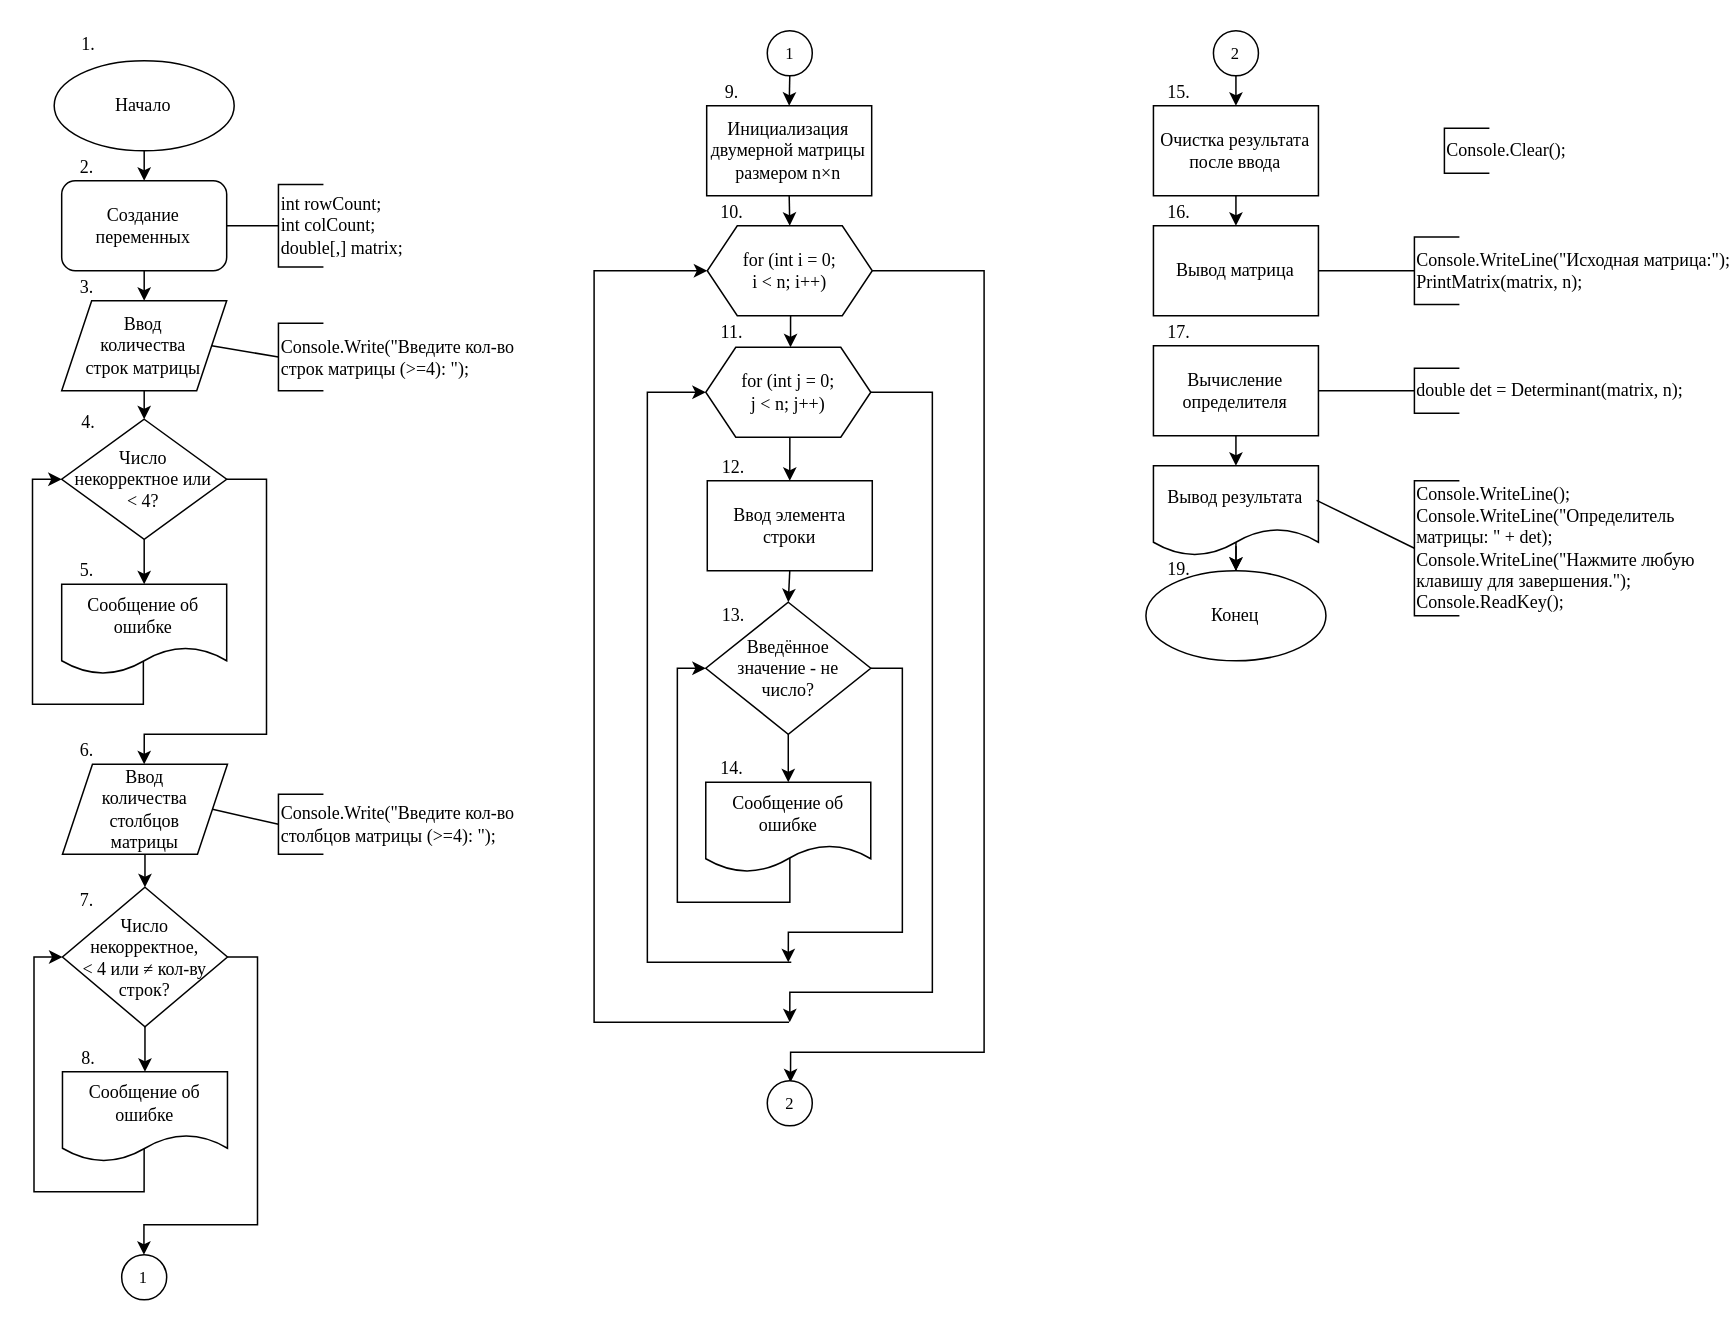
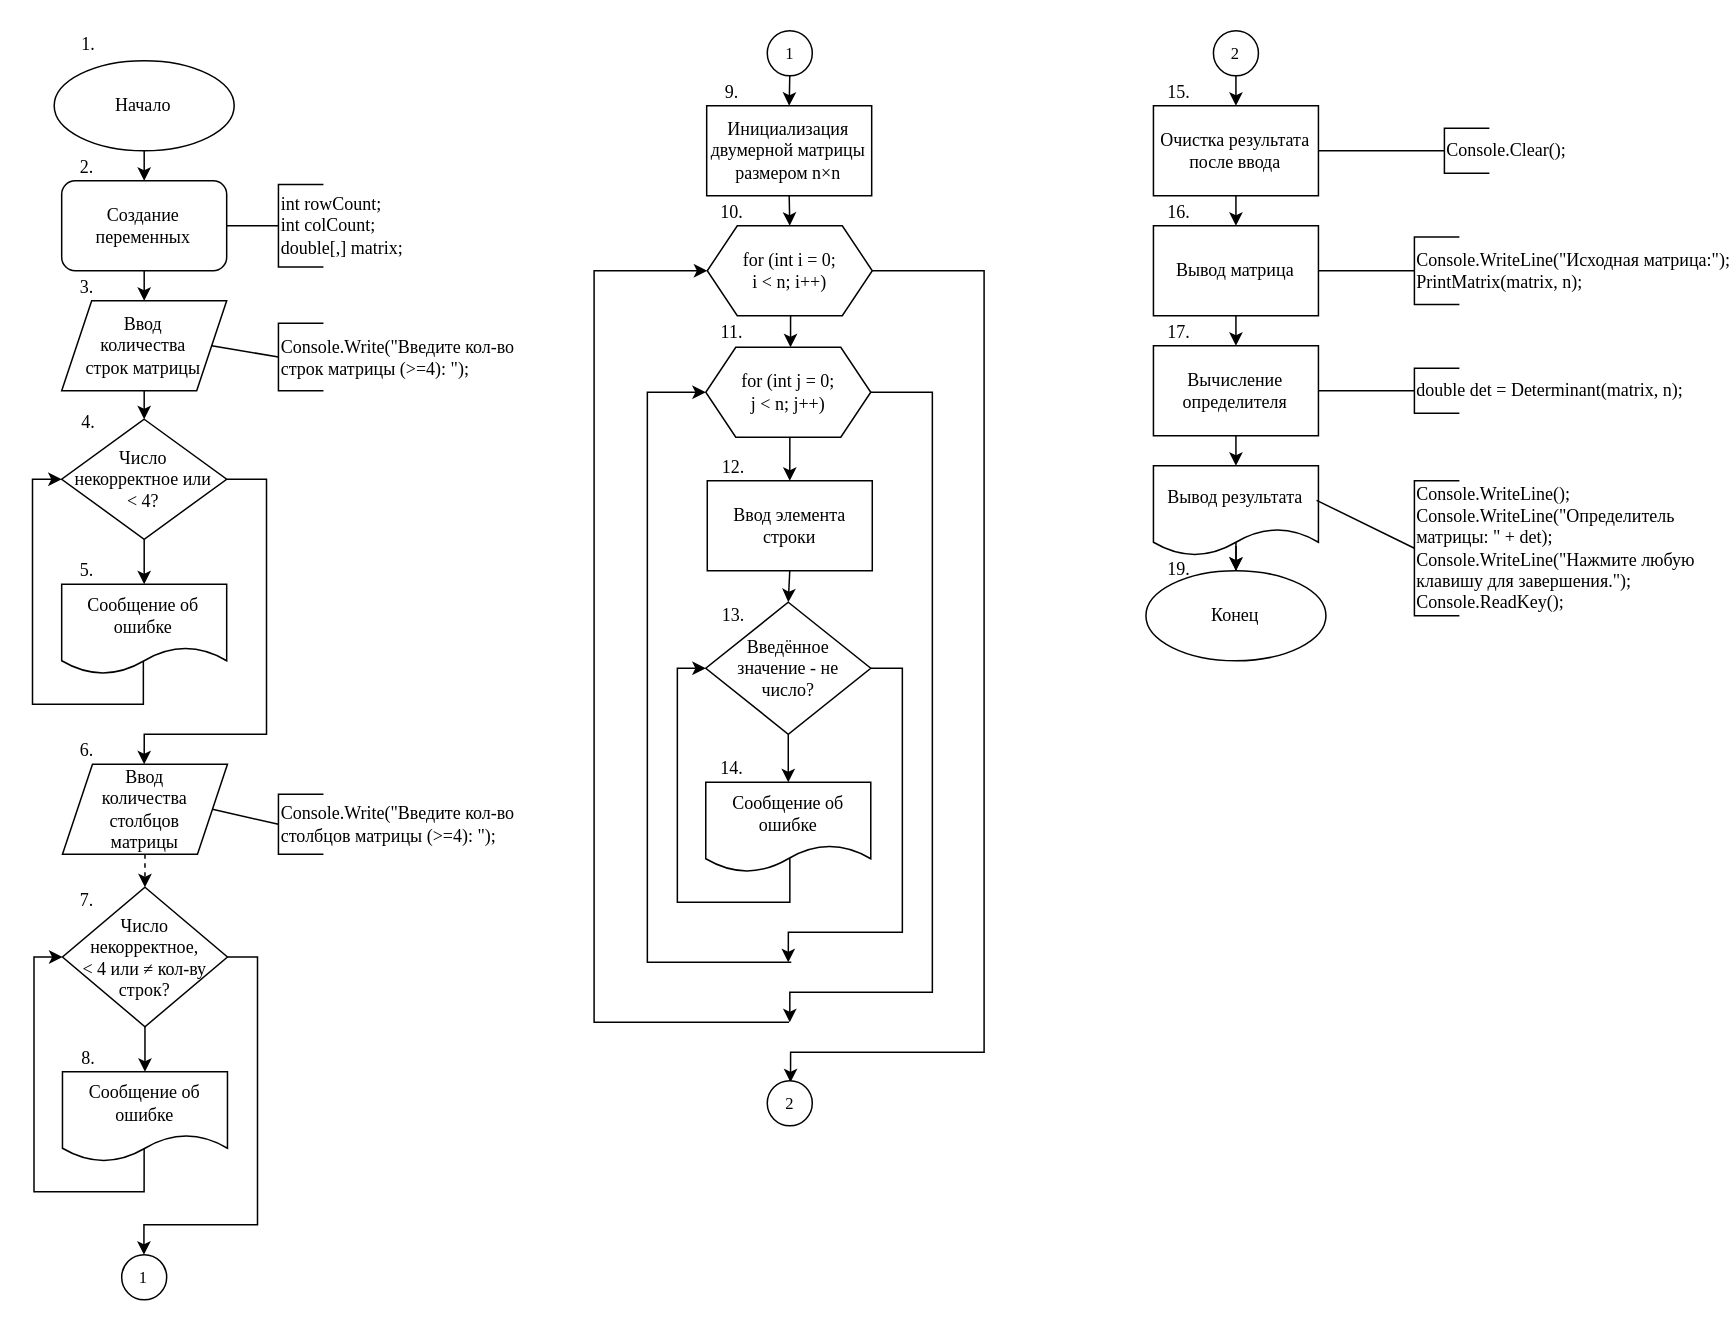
edge "Очистка результата после ввода" -- "Console.Clear();": added
edge "Вывод матрица" -> "Вычисление определителя": added
edge "Ввод количества столбцов матрицы" -> "Число некорректное, < 4 или ≠ кол-ву строк?": style solid -> dashed
